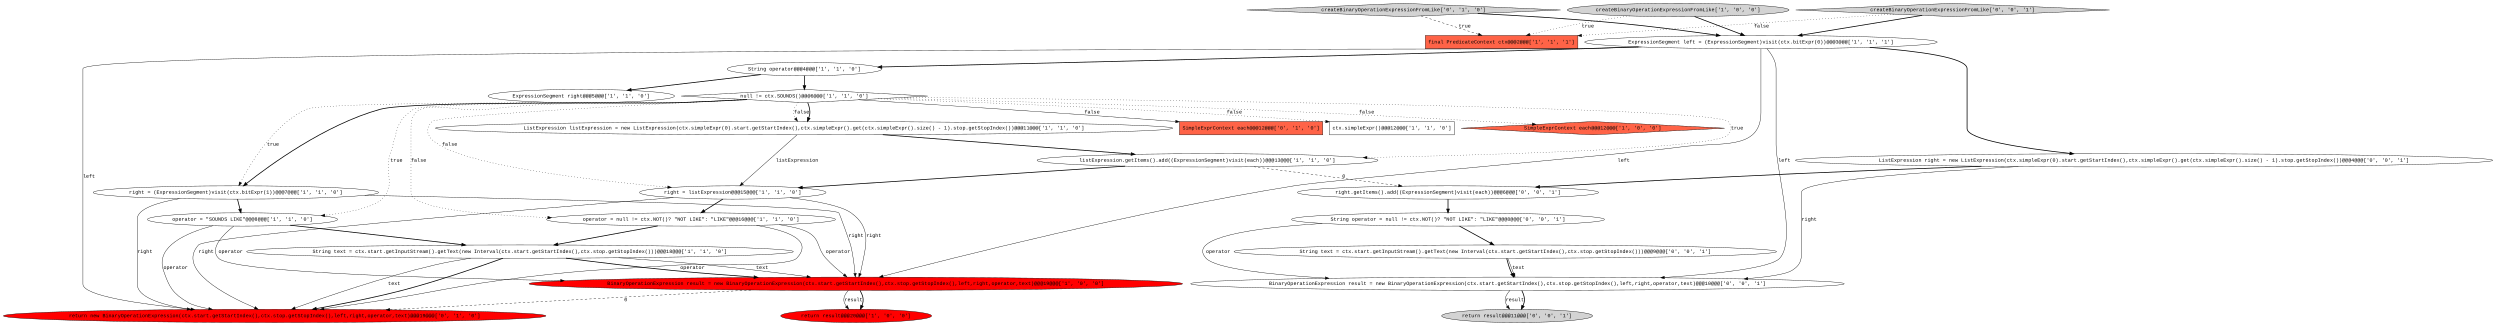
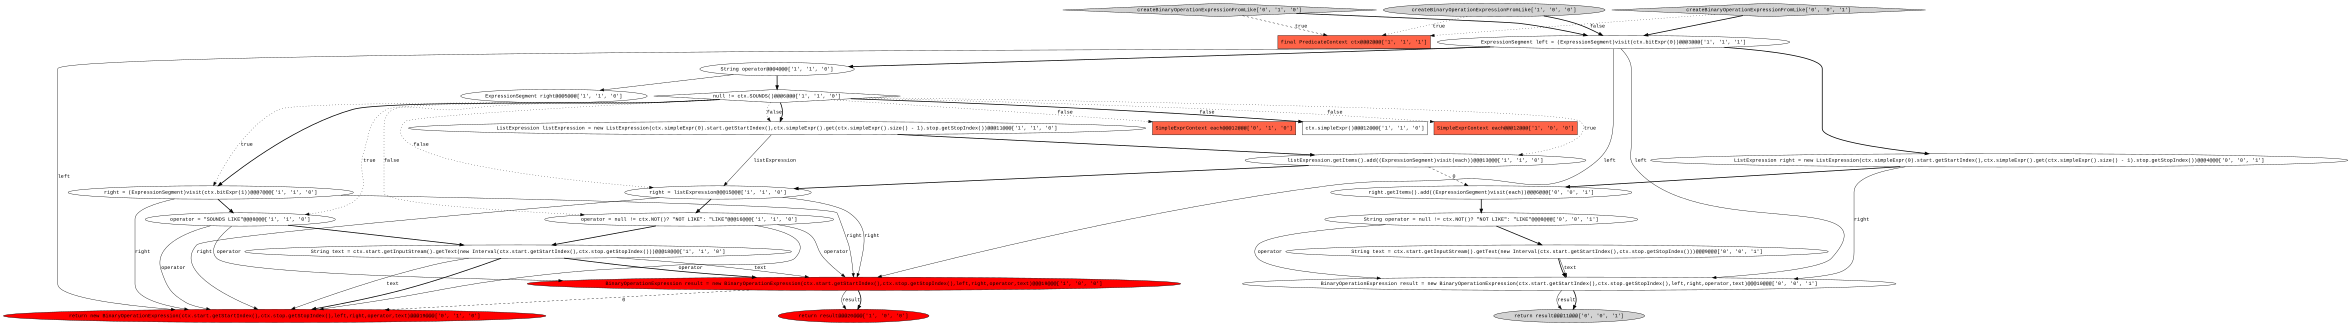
edge "String operator@@@4@@@['1', '1', '0']" -> "ExpressionSegment right@@@5@@@['1', '1', '0']": style bold -> solid
edge "null != ctx.SOUNDS()@@@6@@@['1', '1', '0']" -> "ctx.simpleExpr()@@@12@@@['1', '1', '0']": style dotted -> bold
edge "null != ctx.SOUNDS()@@@6@@@['1', '1', '0']" -> "SimpleExprContext each@@@12@@@['0', '1', '0']": style solid -> dotted
node "SimpleExprContext each@@@12@@@['1', '0', '0']": shape diamond -> box
